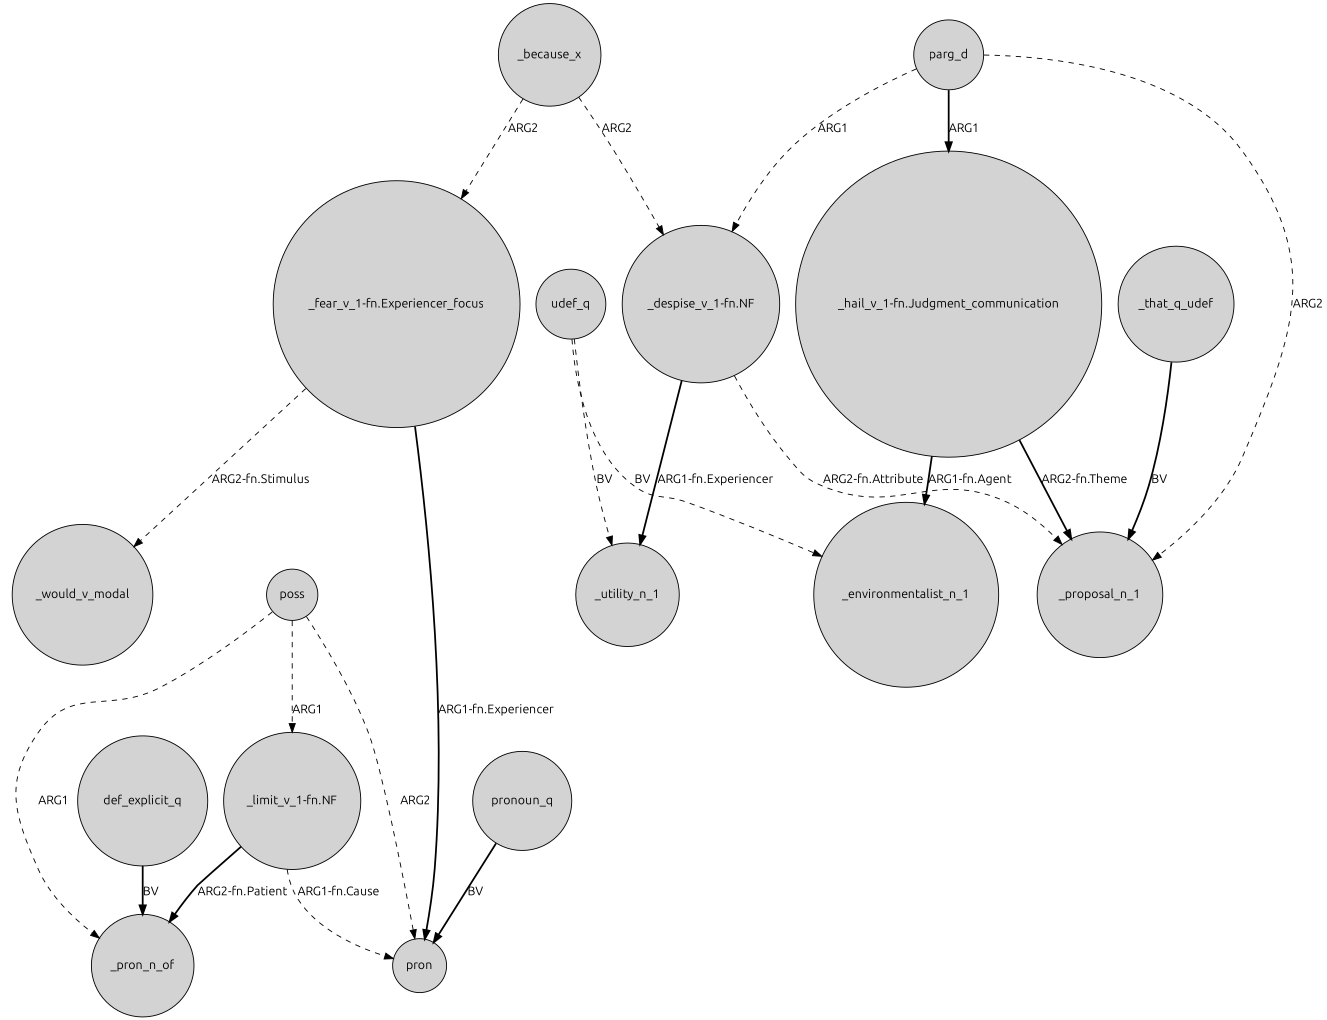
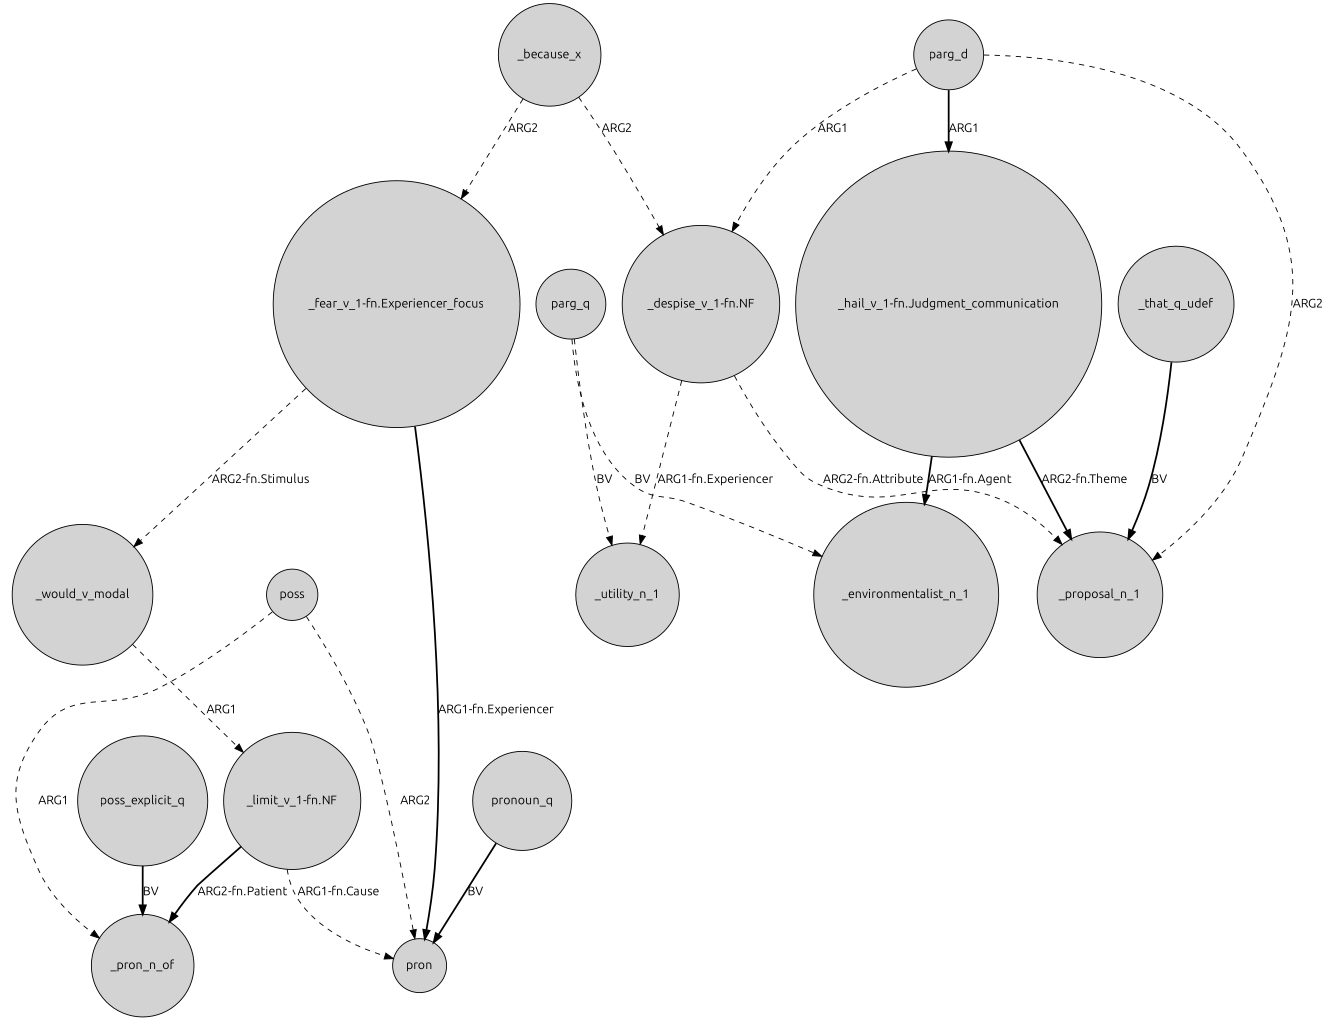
node "udef_q": label "udef_q" -> "parg_q"
edge "_despise_v_1-fn.NF" -> "_utility_n_1": style bold -> dashed
edge "poss" -> "_limit_v_1-fn.NF": now "_would_v_modal" -> "_limit_v_1-fn.NF"
node "def_explicit_q": label "def_explicit_q" -> "poss_explicit_q"
